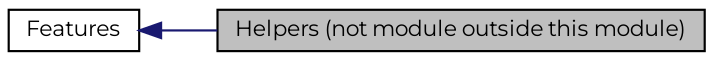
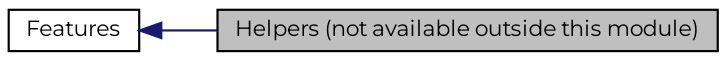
node "Helpers (not module outside this module)": label "Helpers (not module outside this module)" -> "Helpers (not available outside this module)"
